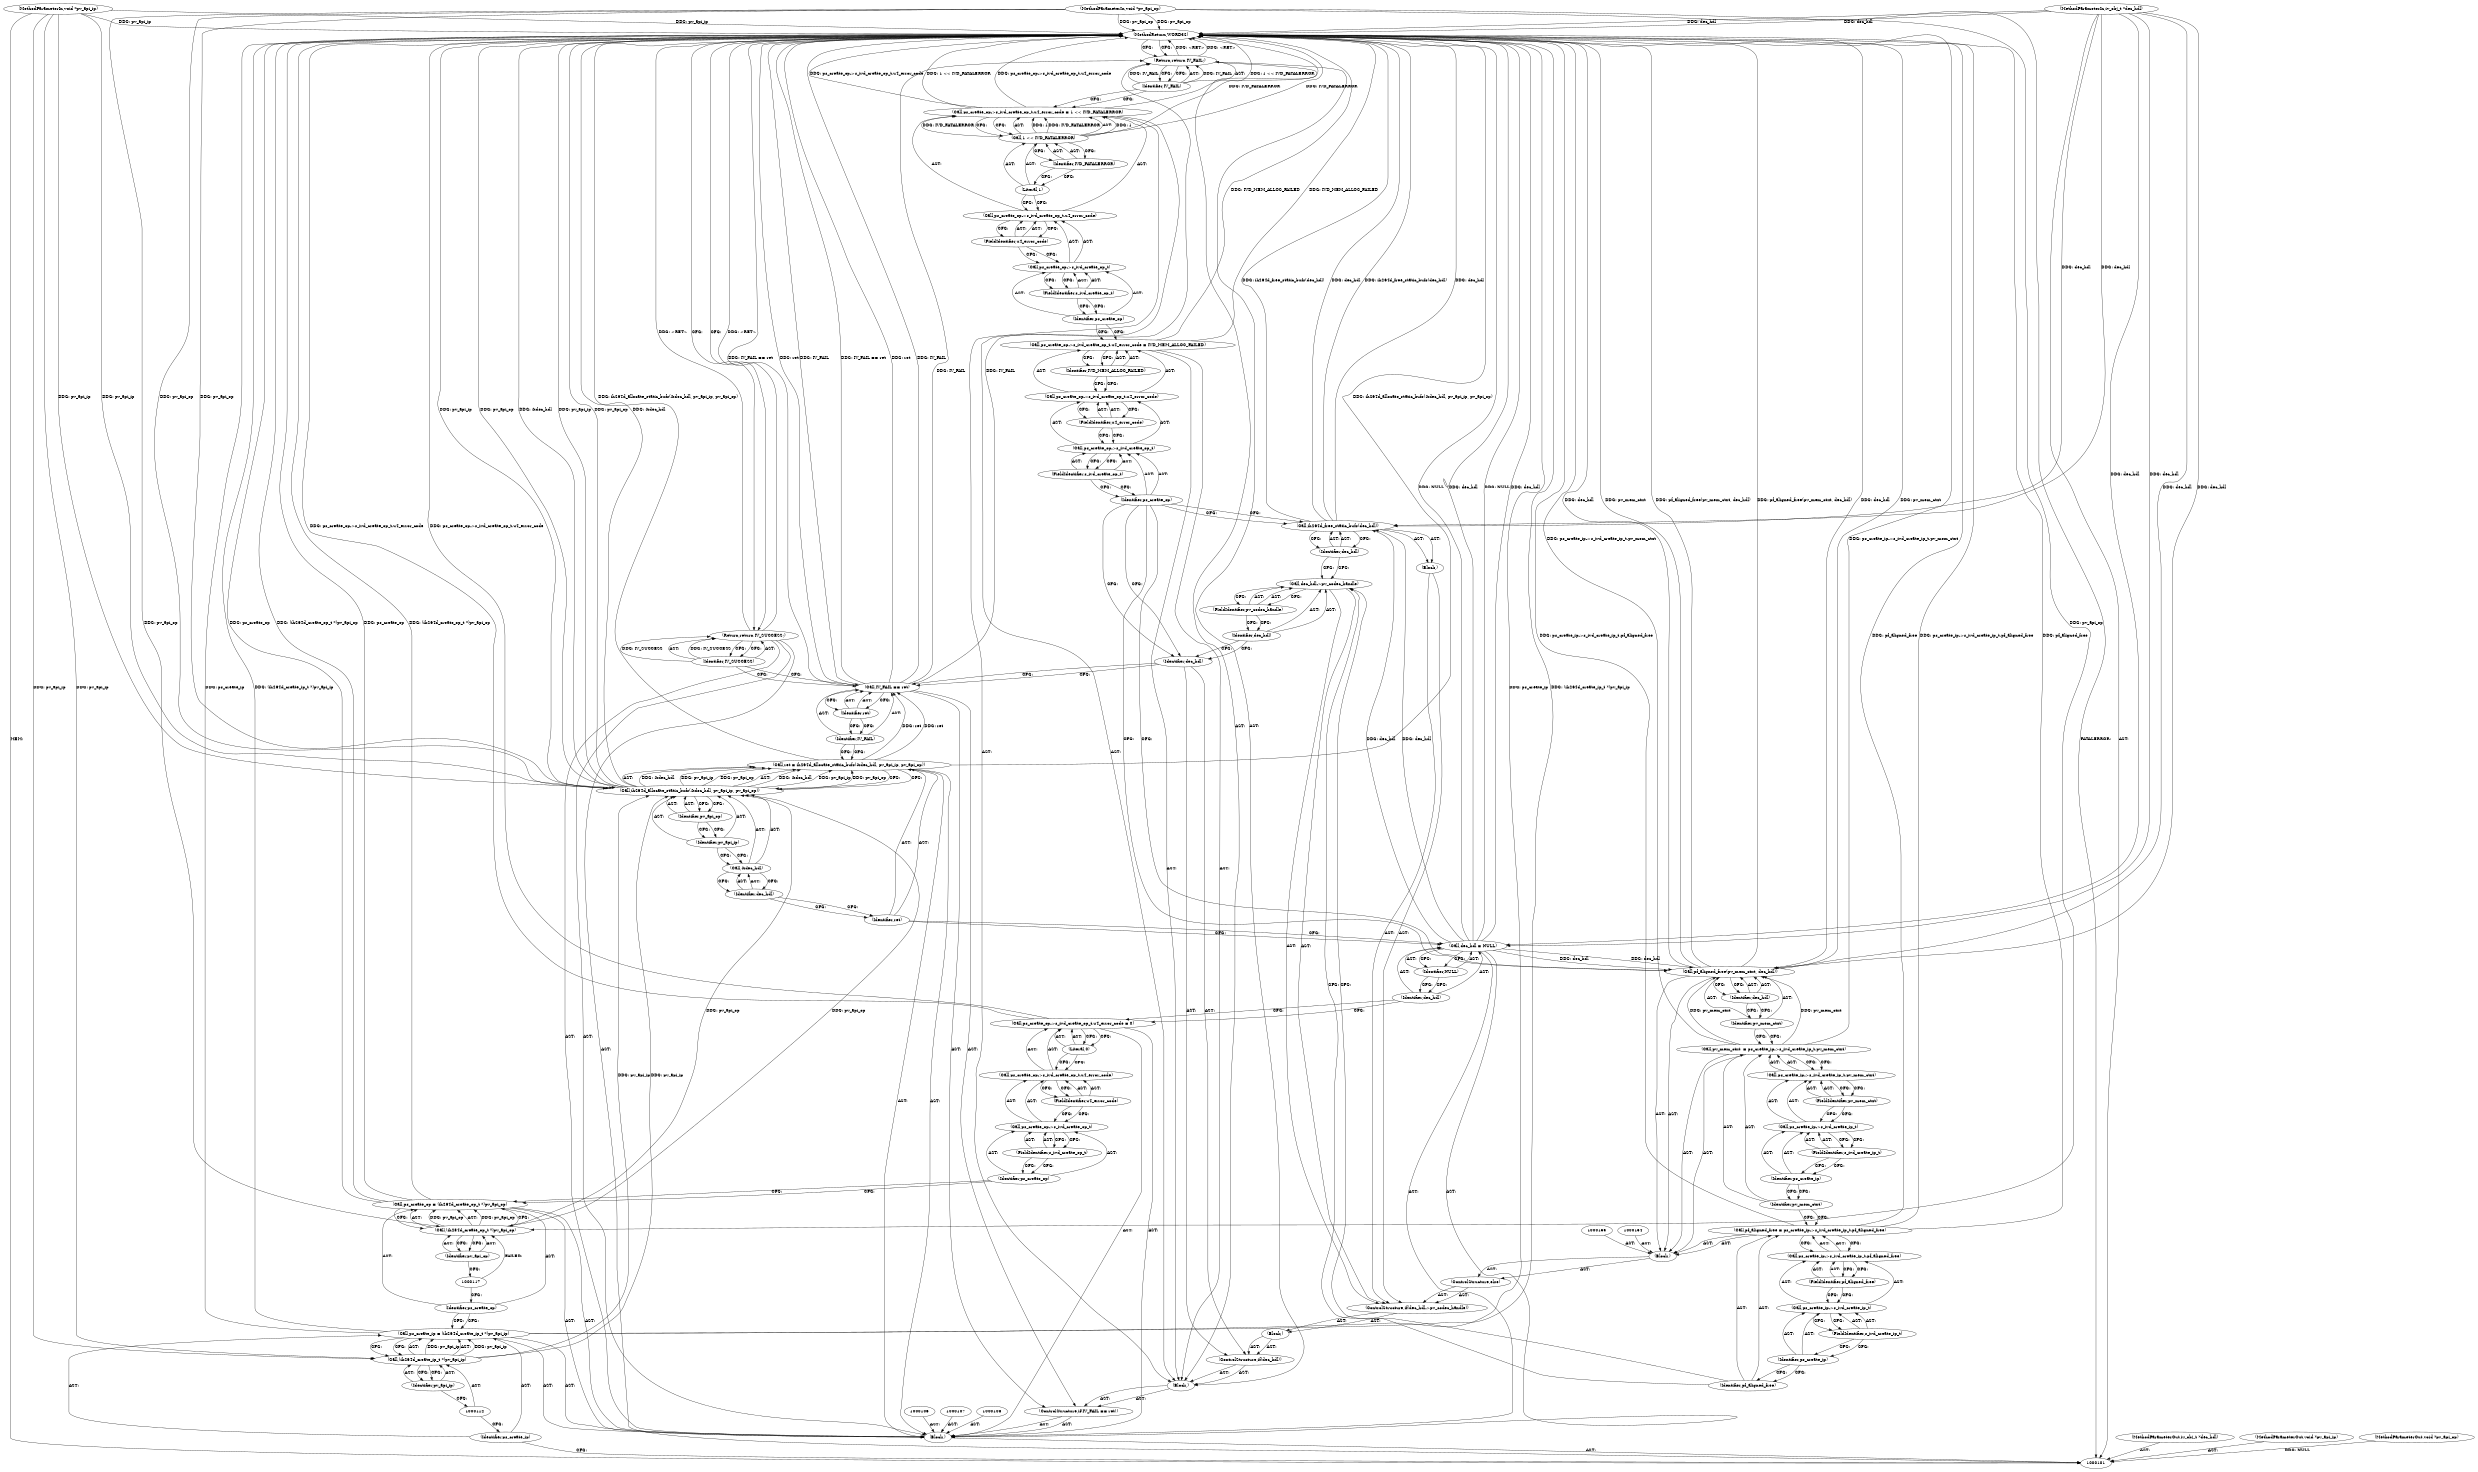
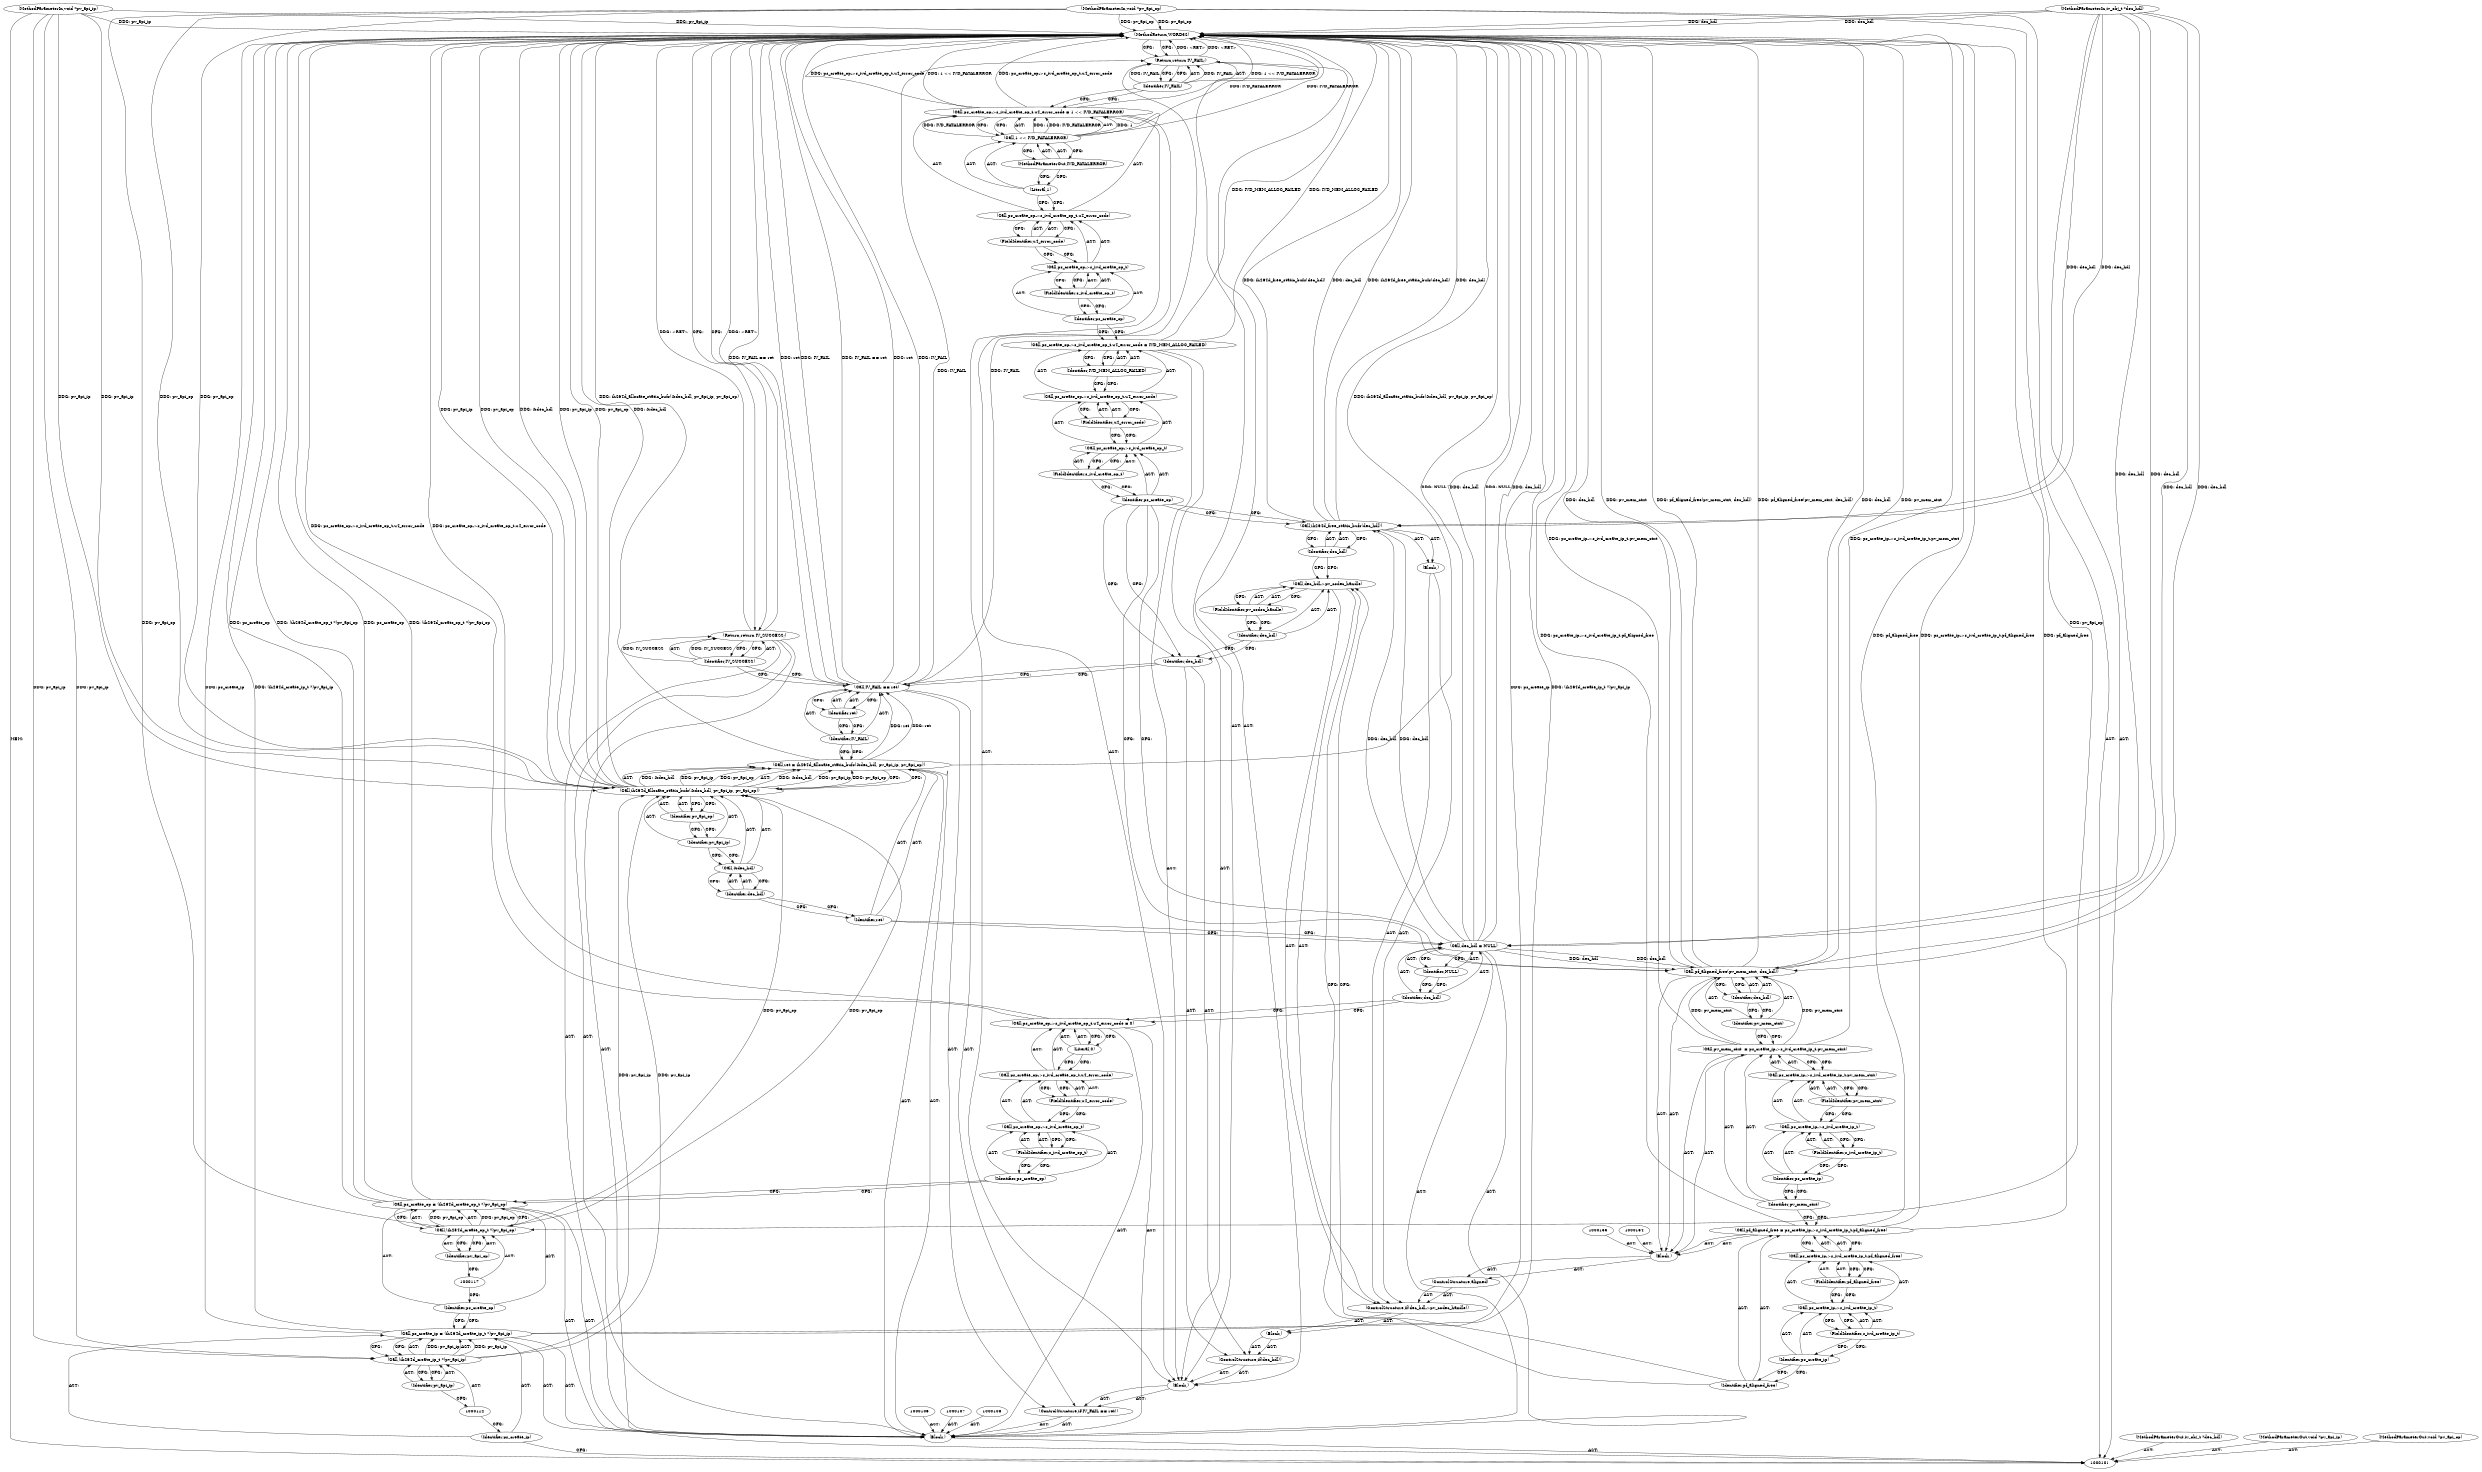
node "(Identifier,IVD_FATALERROR)": label "(Identifier,IVD_FATALERROR)" -> "(MethodParameterOut,IVD_FATALERROR)"
edge "(MethodParameterIn,void *pv_api_op)" -> "1000101": label "FATALERROR: " -> "AST: "
edge "1000117" -> "(Call,(ih284d_create_op_t *)pv_api_op)": label "FAILED: " -> "AST: "
node "(ControlStructure,else)": label "(ControlStructure,else)" -> "(ControlStructure,aligned)"
edge "(MethodParameterOut,void *pv_api_op)" -> "1000101": label "DDG: NULL" -> "AST: "
